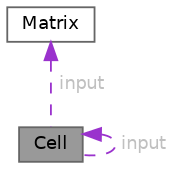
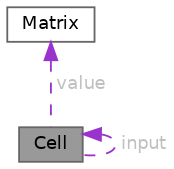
edge "Cell" -> "Matrix": label " input" -> " value"
